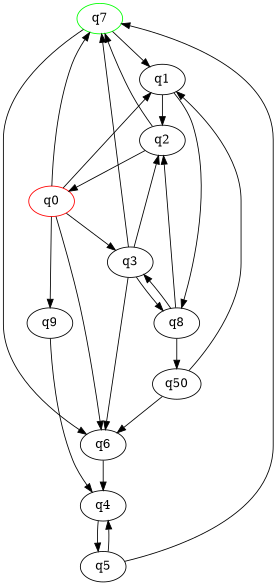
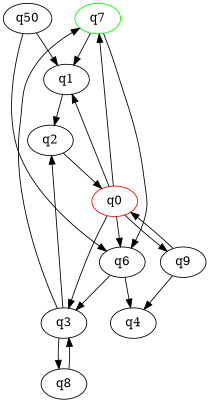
edge "q2" -> "q7": removed
edge "q1" -> "q8": removed
edge "q9" -> "q0": added
edge "q8" -> "q2": removed
edge "q3" -> "q6": reversed
edge "q8" -> "q50": removed
node "q5": removed
